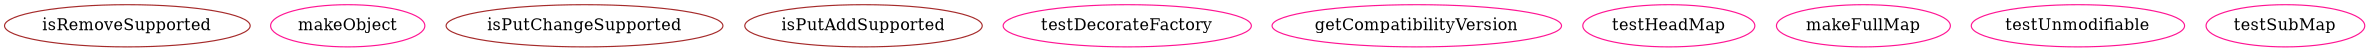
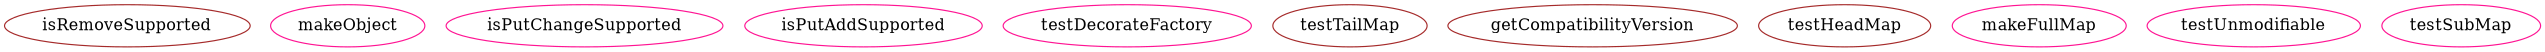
node "isPutChangeSupported": color brown -> deeppink
node "isPutAddSupported": color brown -> deeppink
node "testTailMap": added
node "getCompatibilityVersion": color deeppink -> brown
node "testHeadMap": color deeppink -> brown
